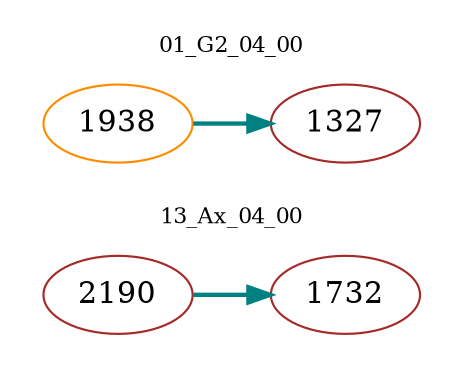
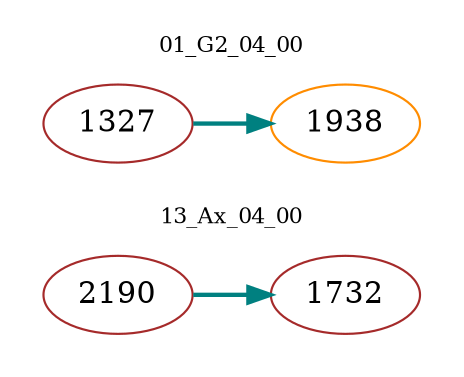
edge "1938" -> "1327": reversed
